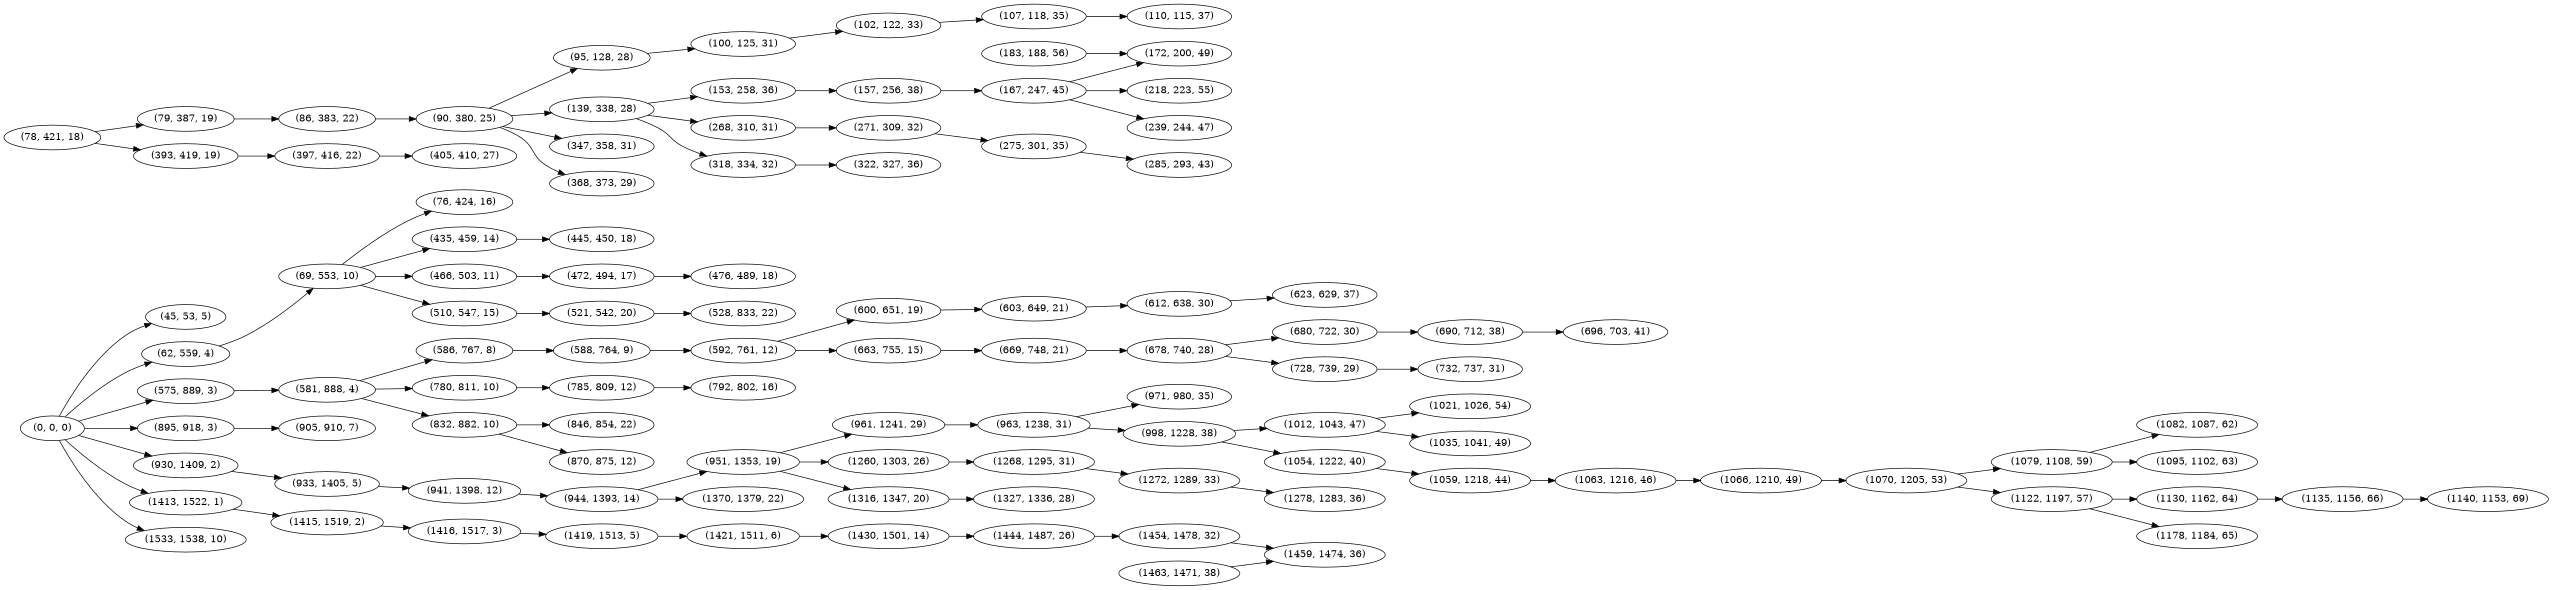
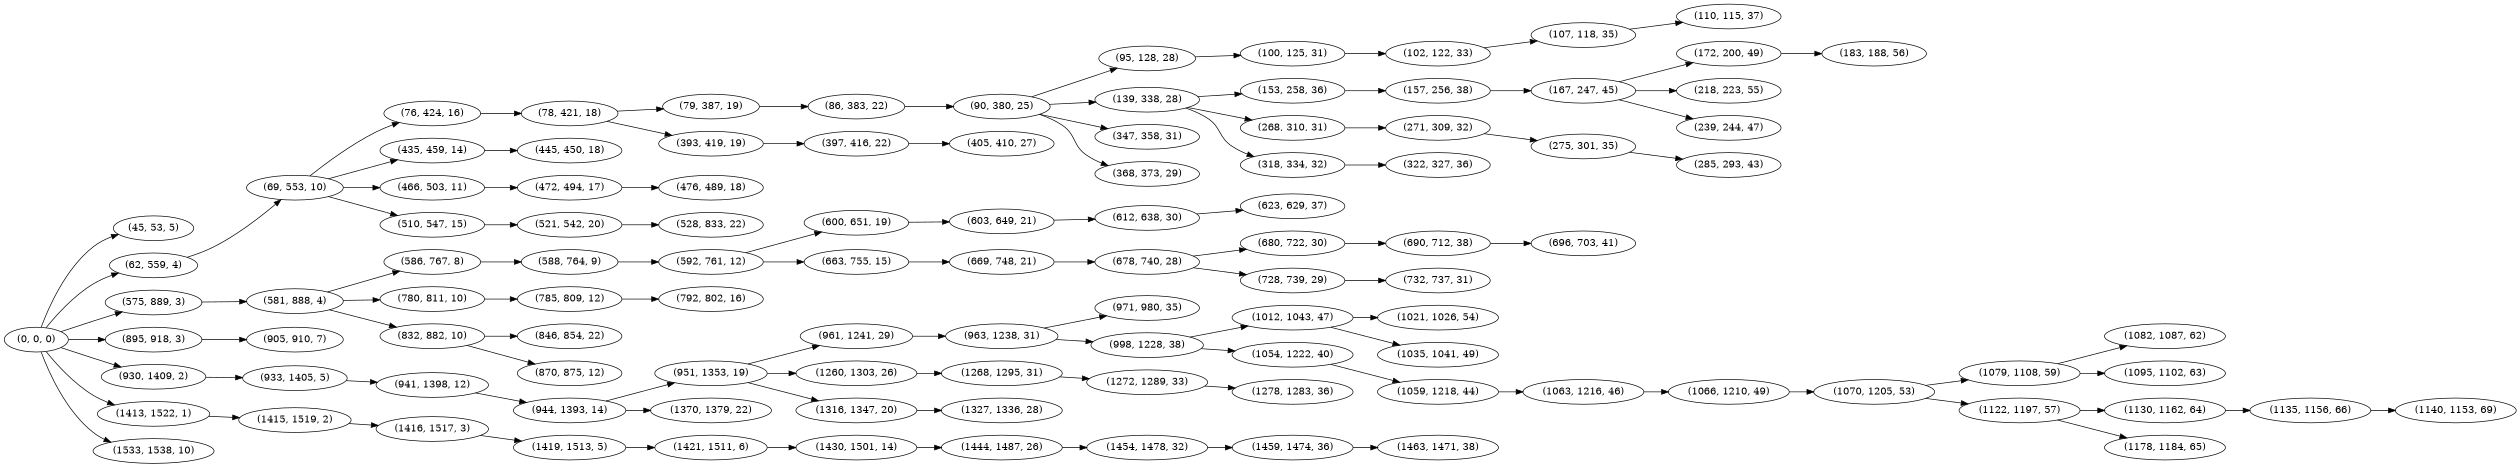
edge "(183, 188, 56)" -> "(172, 200, 49)": reversed
edge "(76, 424, 16)" -> "(78, 421, 18)": added
edge "(1463, 1471, 38)" -> "(1459, 1474, 36)": reversed
